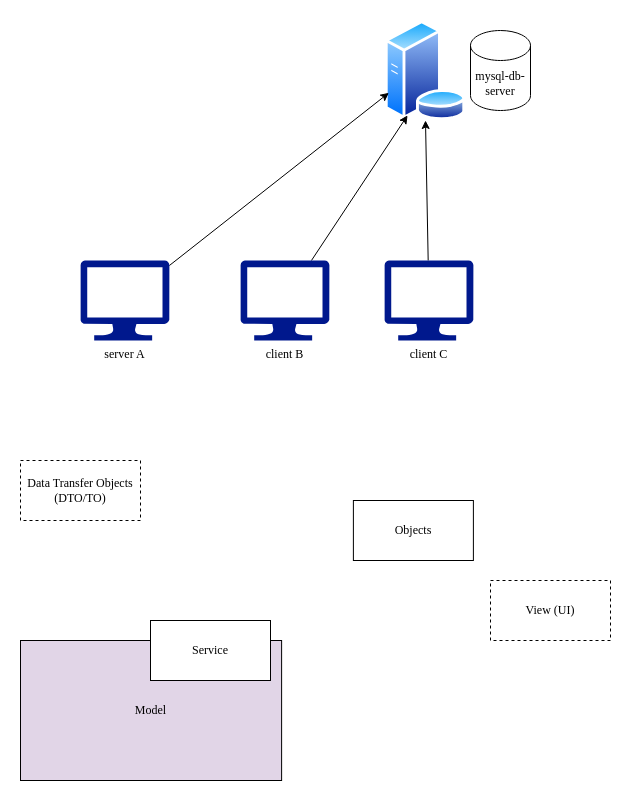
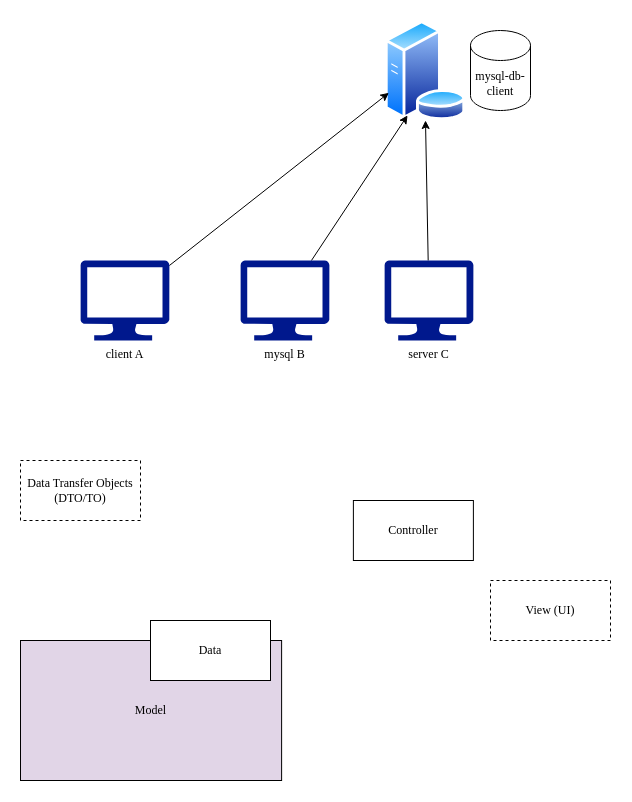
node "mysql-db-server": label "mysql-db-server" -> "mysql-db-client"
node "server A": label "server A" -> "client A"
node "client B": label "client B" -> "mysql B"
node "client C": label "client C" -> "server C"
node "Objects": label "Objects" -> "Controller"
node "Service": label "Service" -> "Data"
